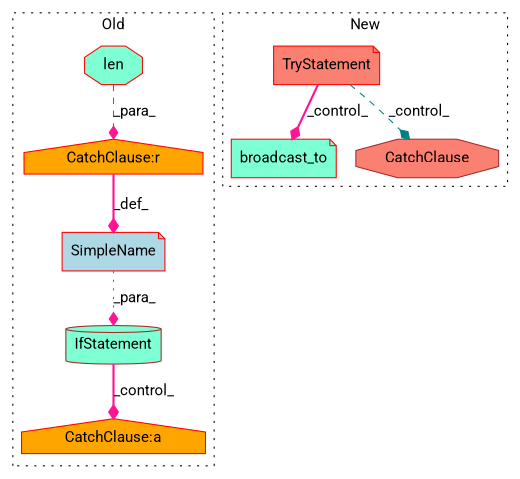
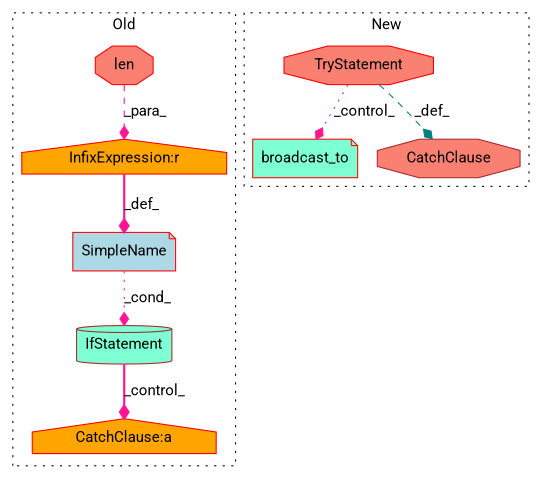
node "len": fillcolor aquamarine -> salmon
node "TryStatement": shape note -> octagon
edge "TryStatement" -> "broadcast_to": style bold -> dotted
edge "TryStatement" -> "CatchClause": label "_control_" -> "_def_"
node "CatchClause:r": label "CatchClause:r" -> "InfixExpression:r"
edge "SimpleName" -> "IfStatement": label "_para_" -> "_cond_"
